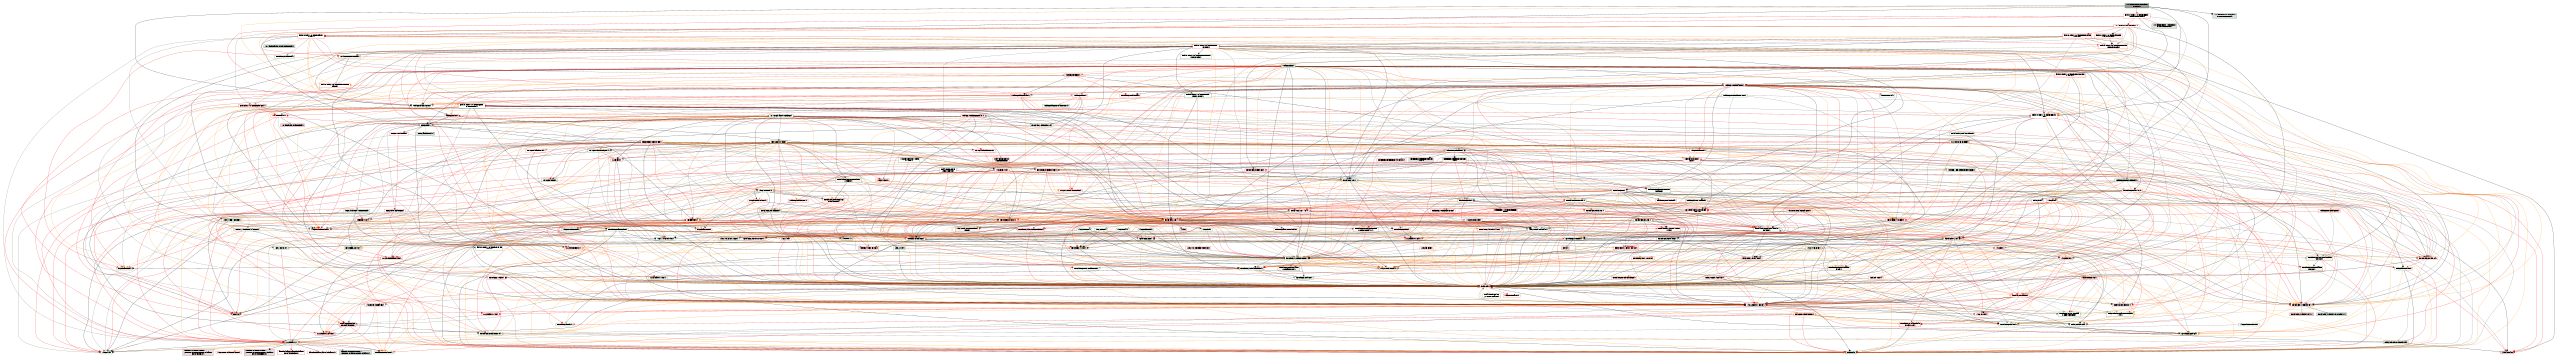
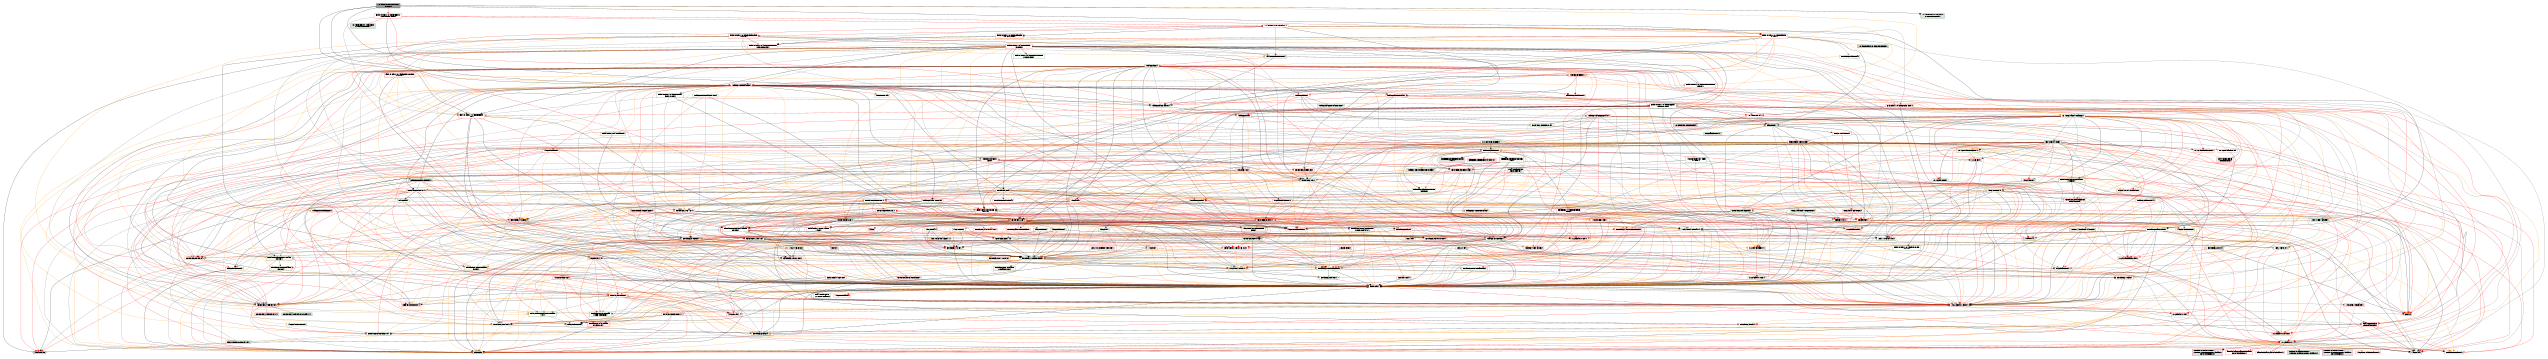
edge "EntitySystem/MovieSceneEntity System.h" -> "UObject/ObjectMacros.h": added
